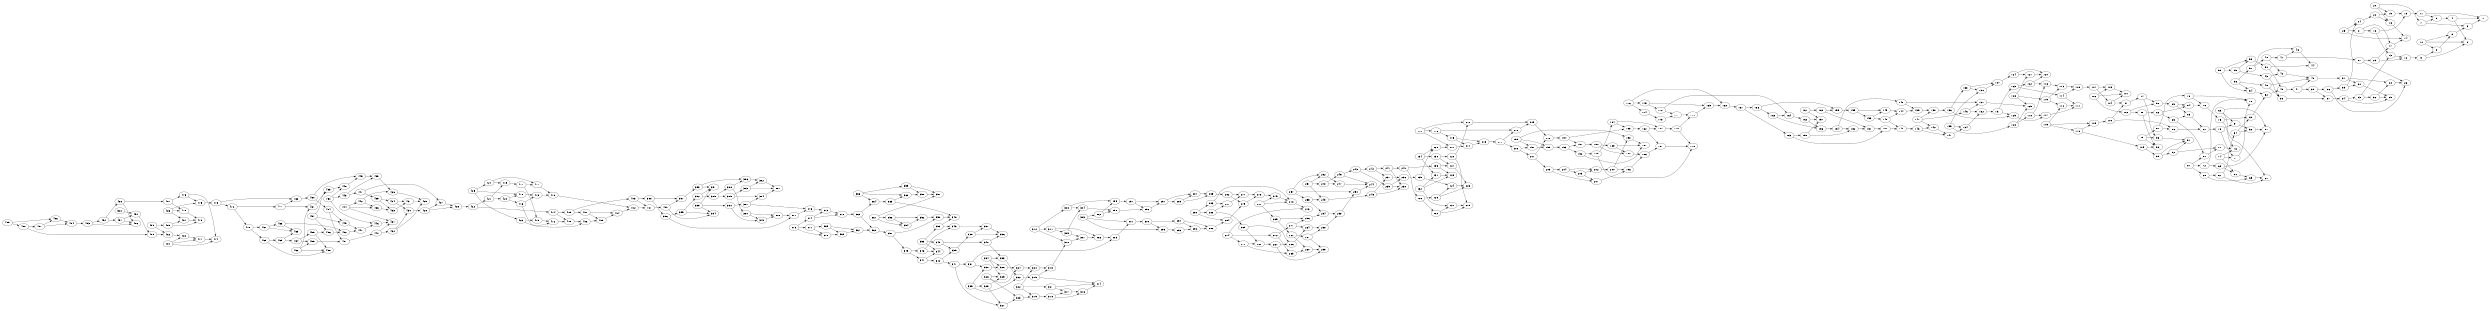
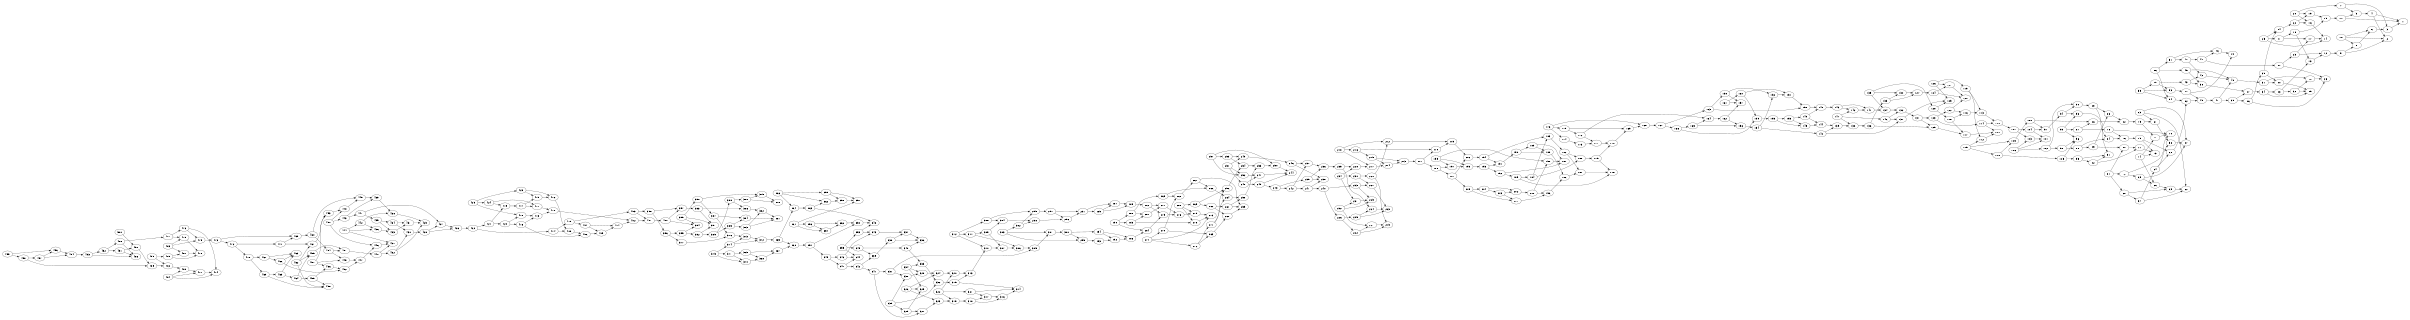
edge "275" -> "278": now "275" -> "273"
edge "378" -> "377": removed
